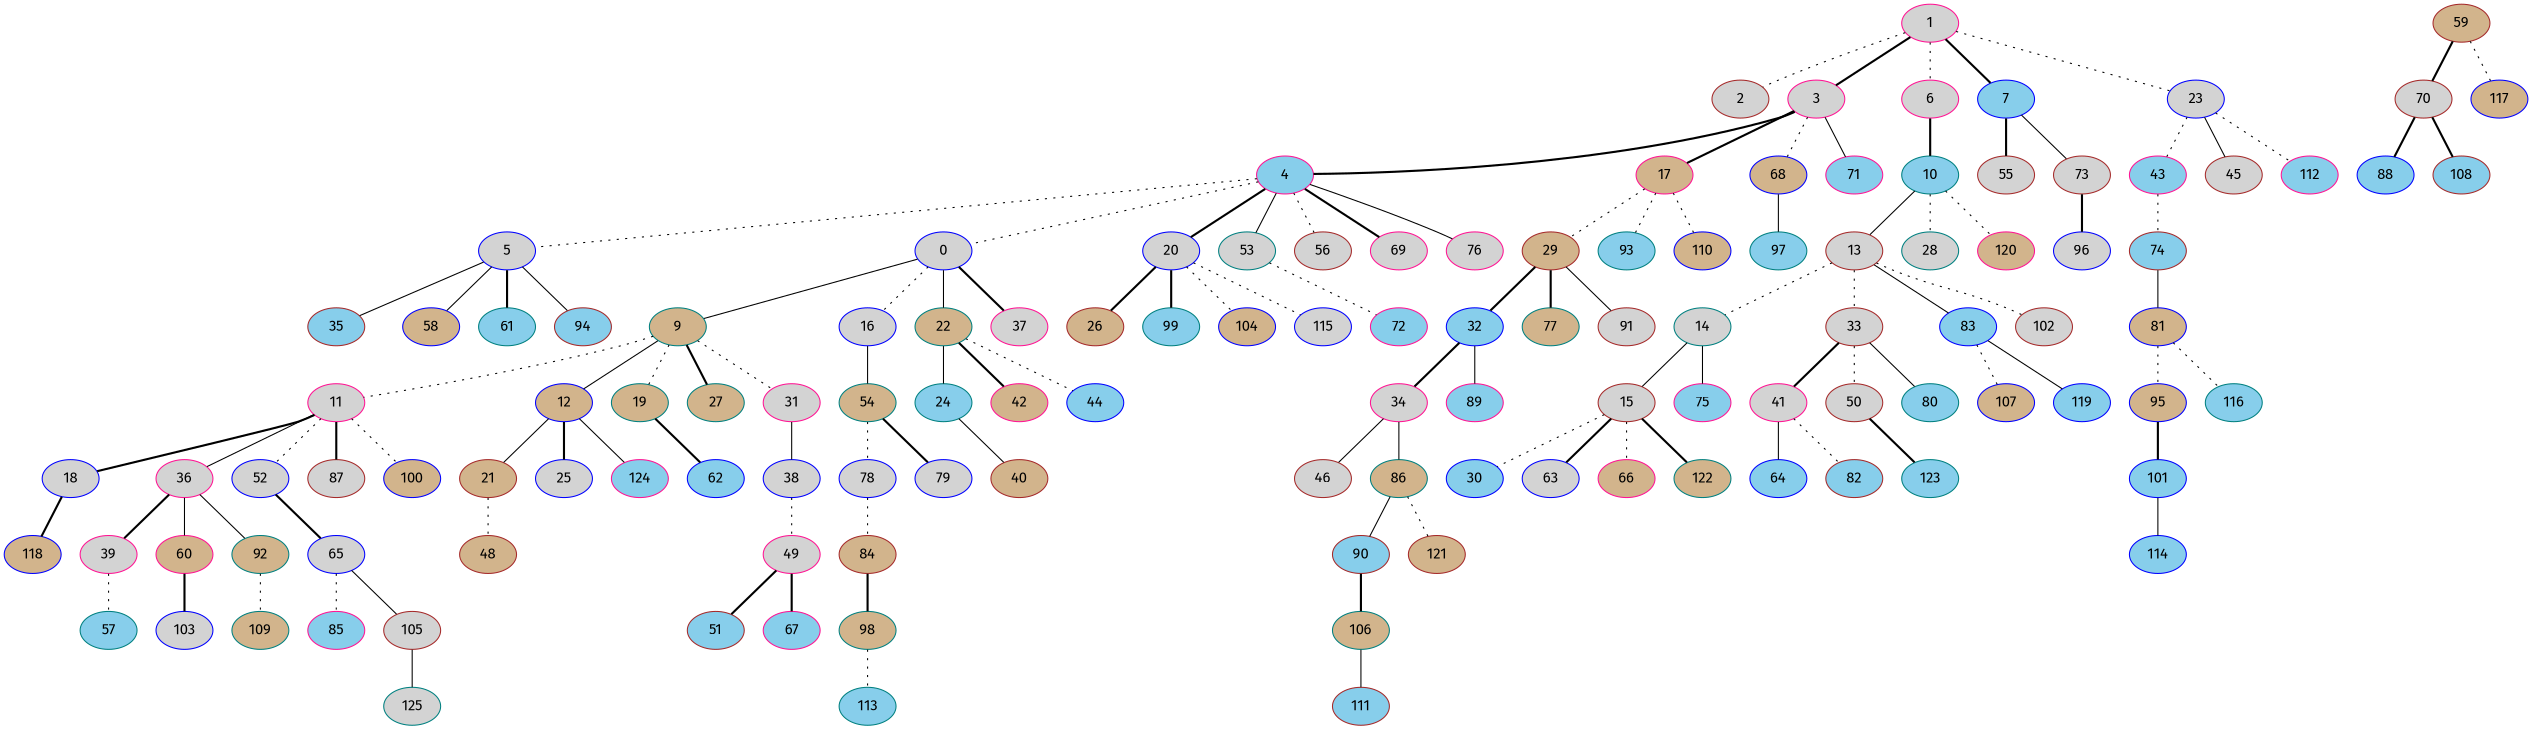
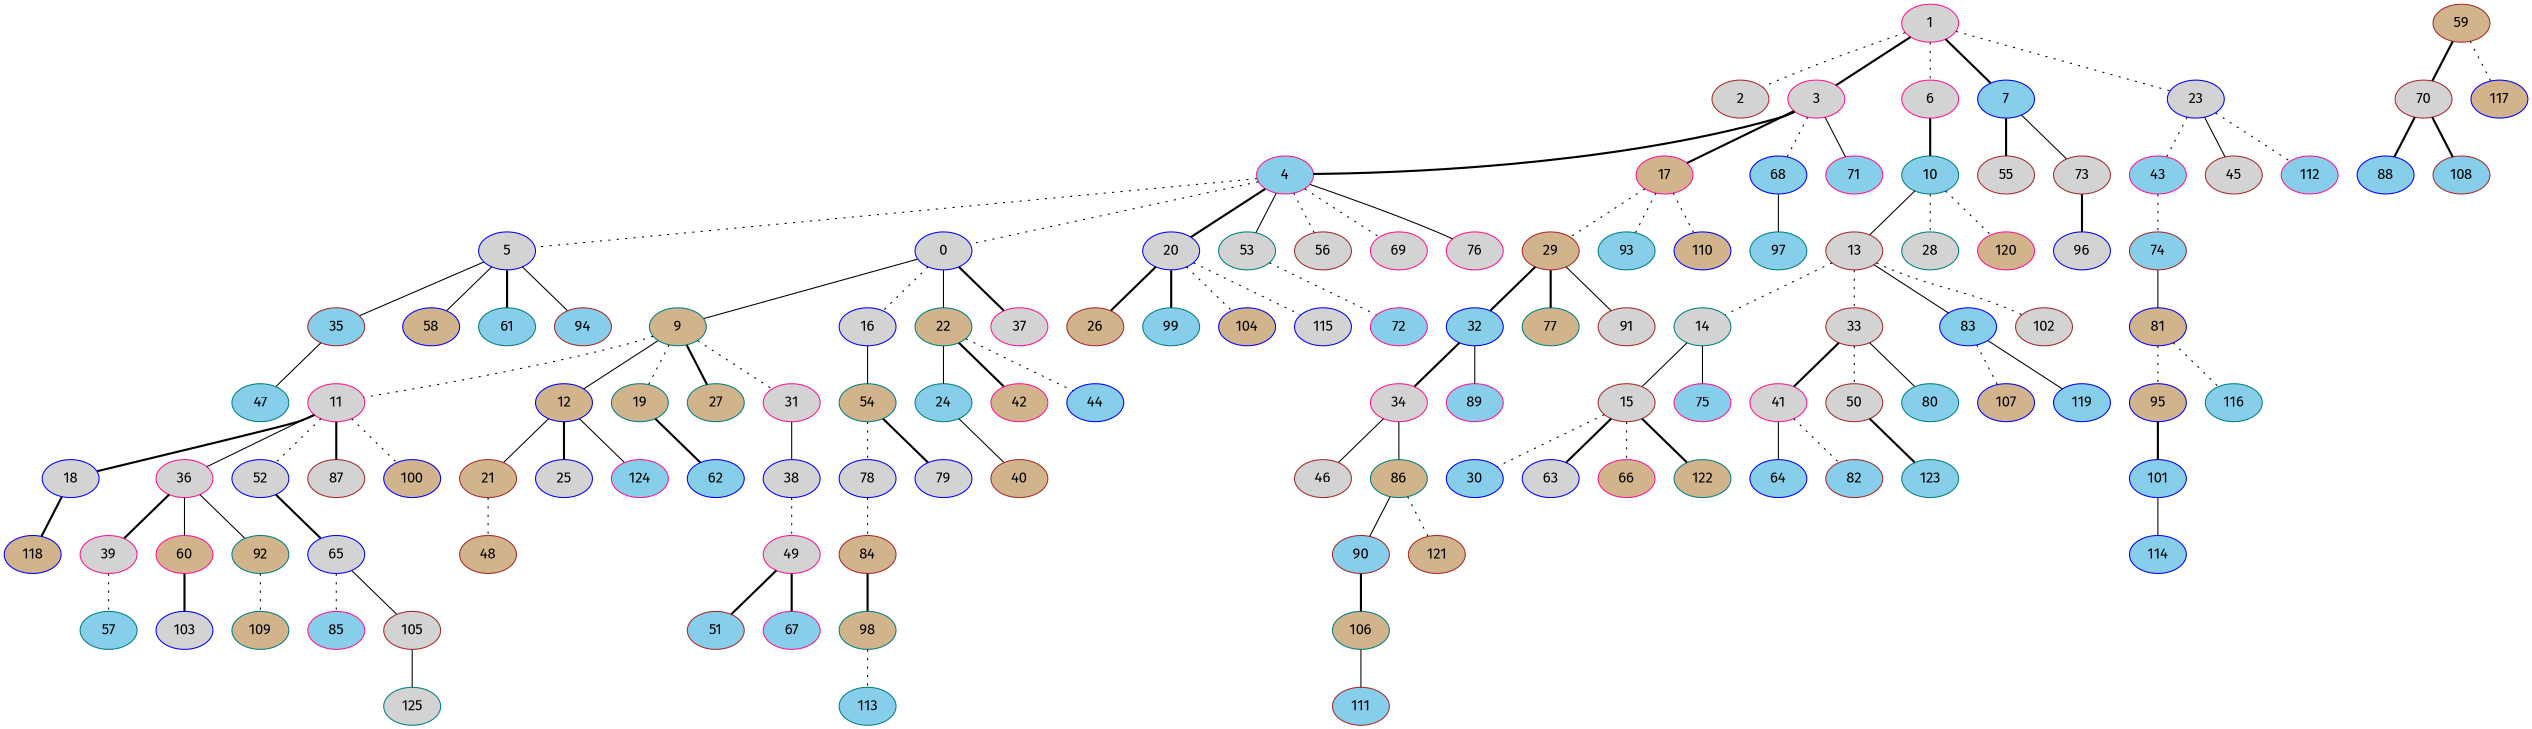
node "68": fillcolor tan -> skyblue
edge "4" -- "69": style bold -> dotted
node "47": added
